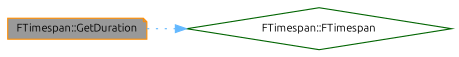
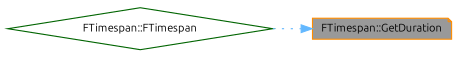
edge "FTimespan::GetDuration" -> "FTimespan::FTimespan": reversed
